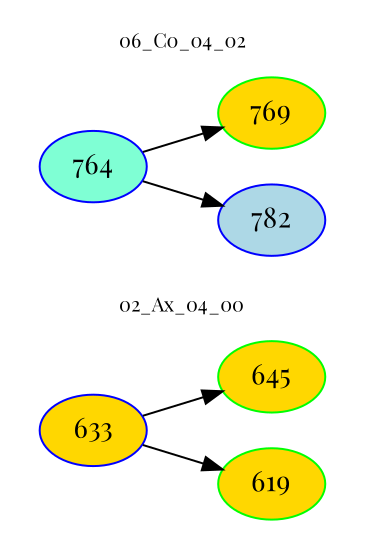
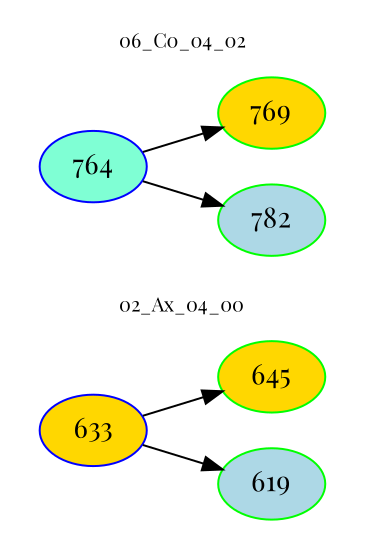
node "782": color blue -> green
node "619": fillcolor gold -> lightblue
